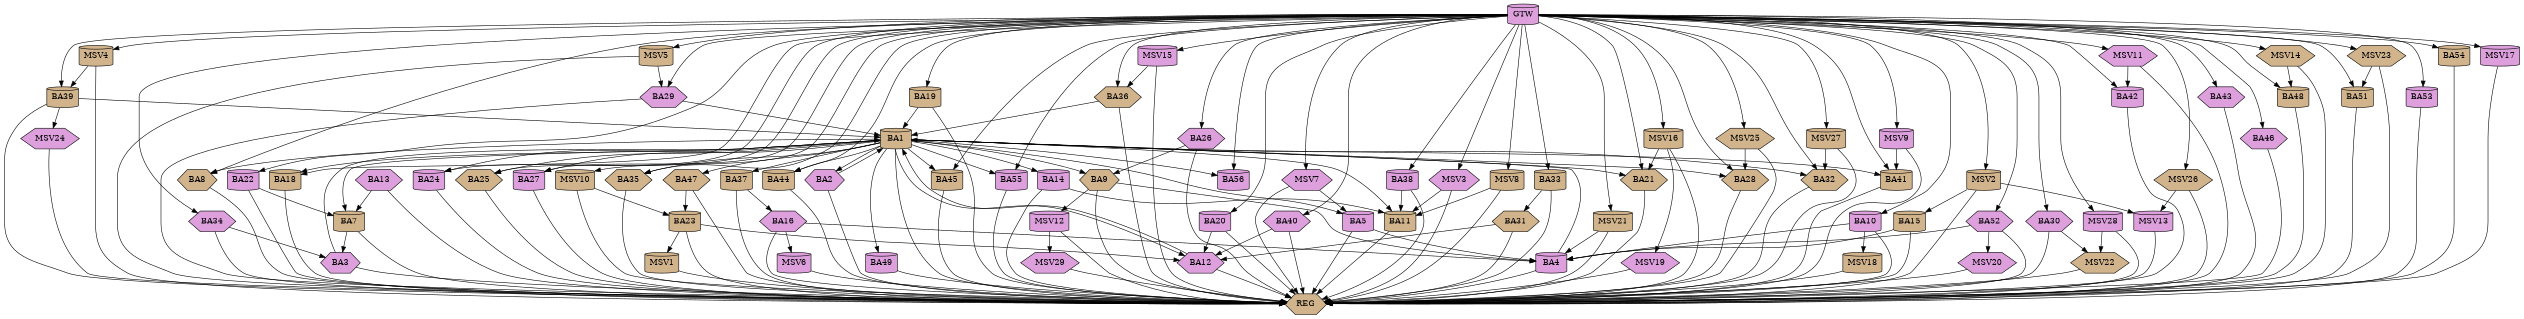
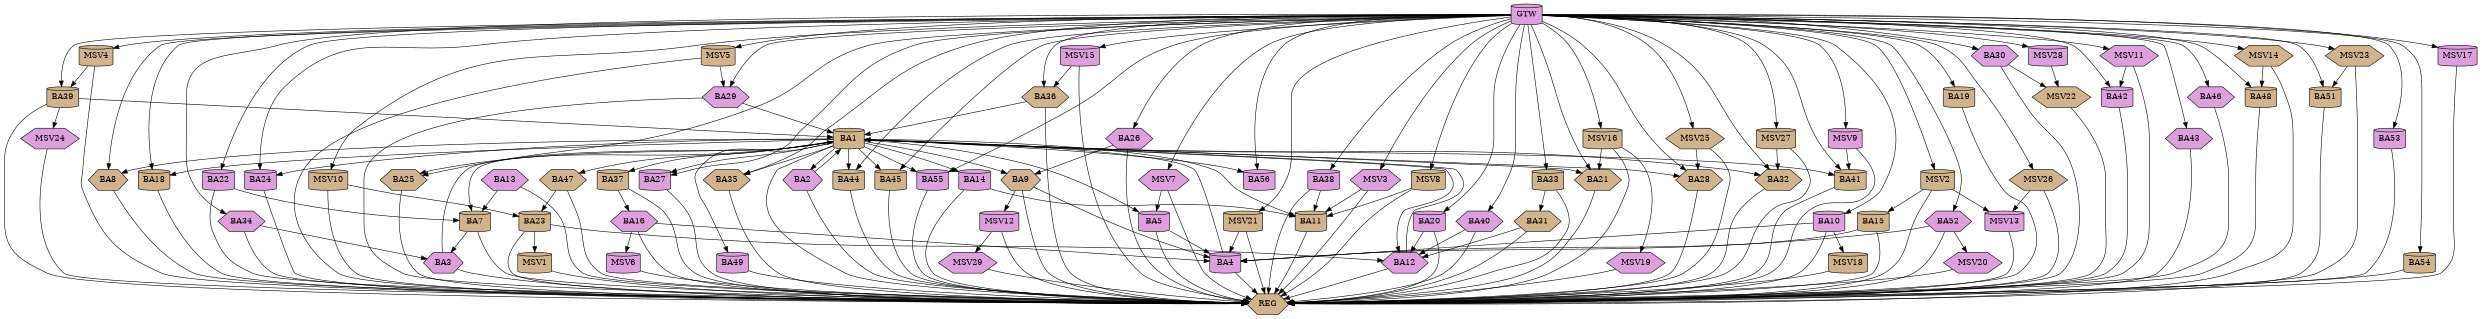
edge "BA19" -> "BA1": removed
edge "MSV28" -> "REG": removed
